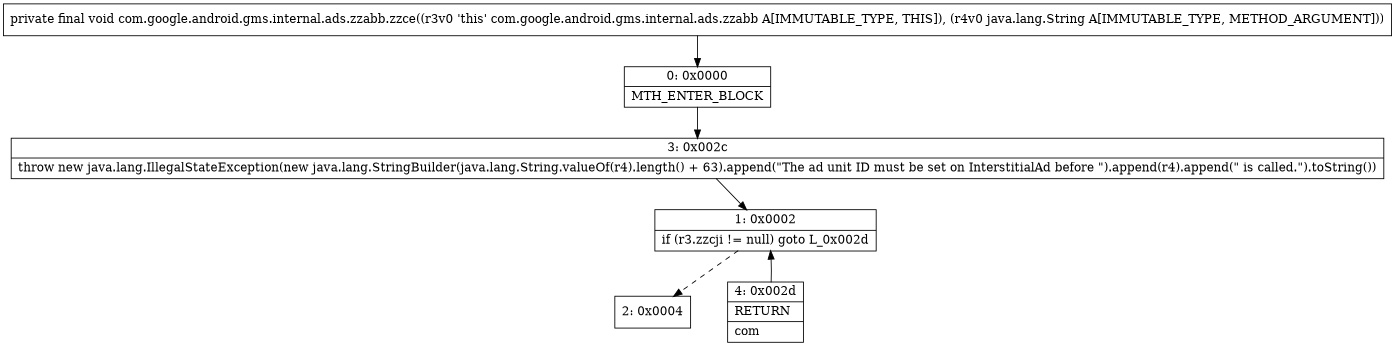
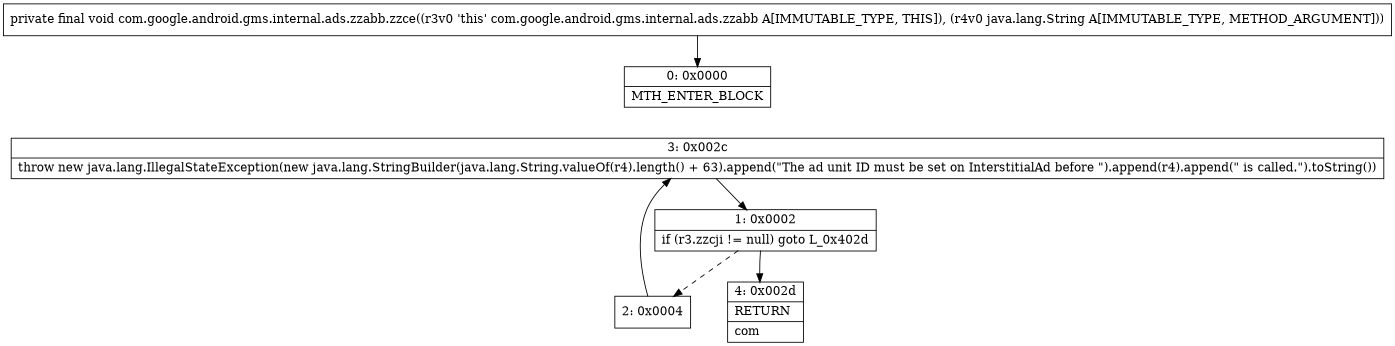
edge "0: 0x0000" -> "3: 0x002c": now "2: 0x0004" -> "3: 0x002c"
node "1: 0x0002": text "if (r3.zzcji != null) goto L_0x002d" -> "if (r3.zzcji != null) goto L_0x402d"
edge "4: 0x002d" -> "1: 0x0002": reversed
